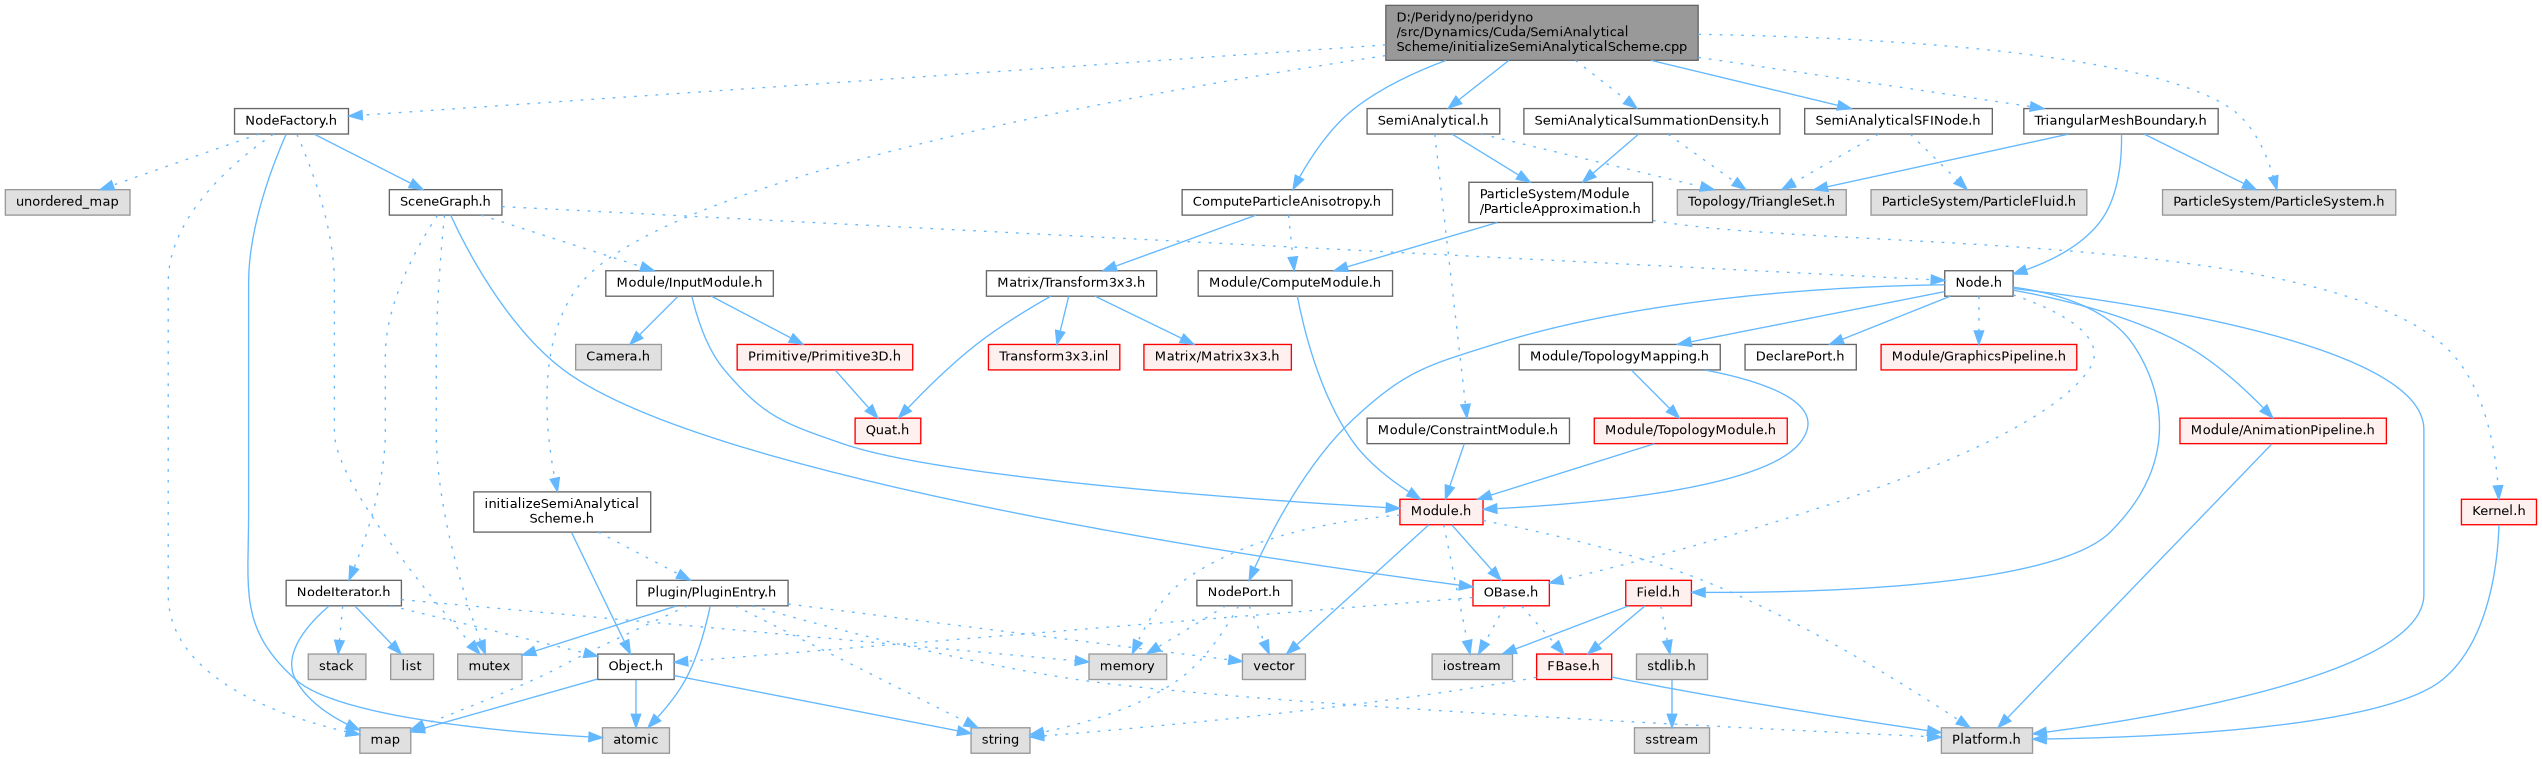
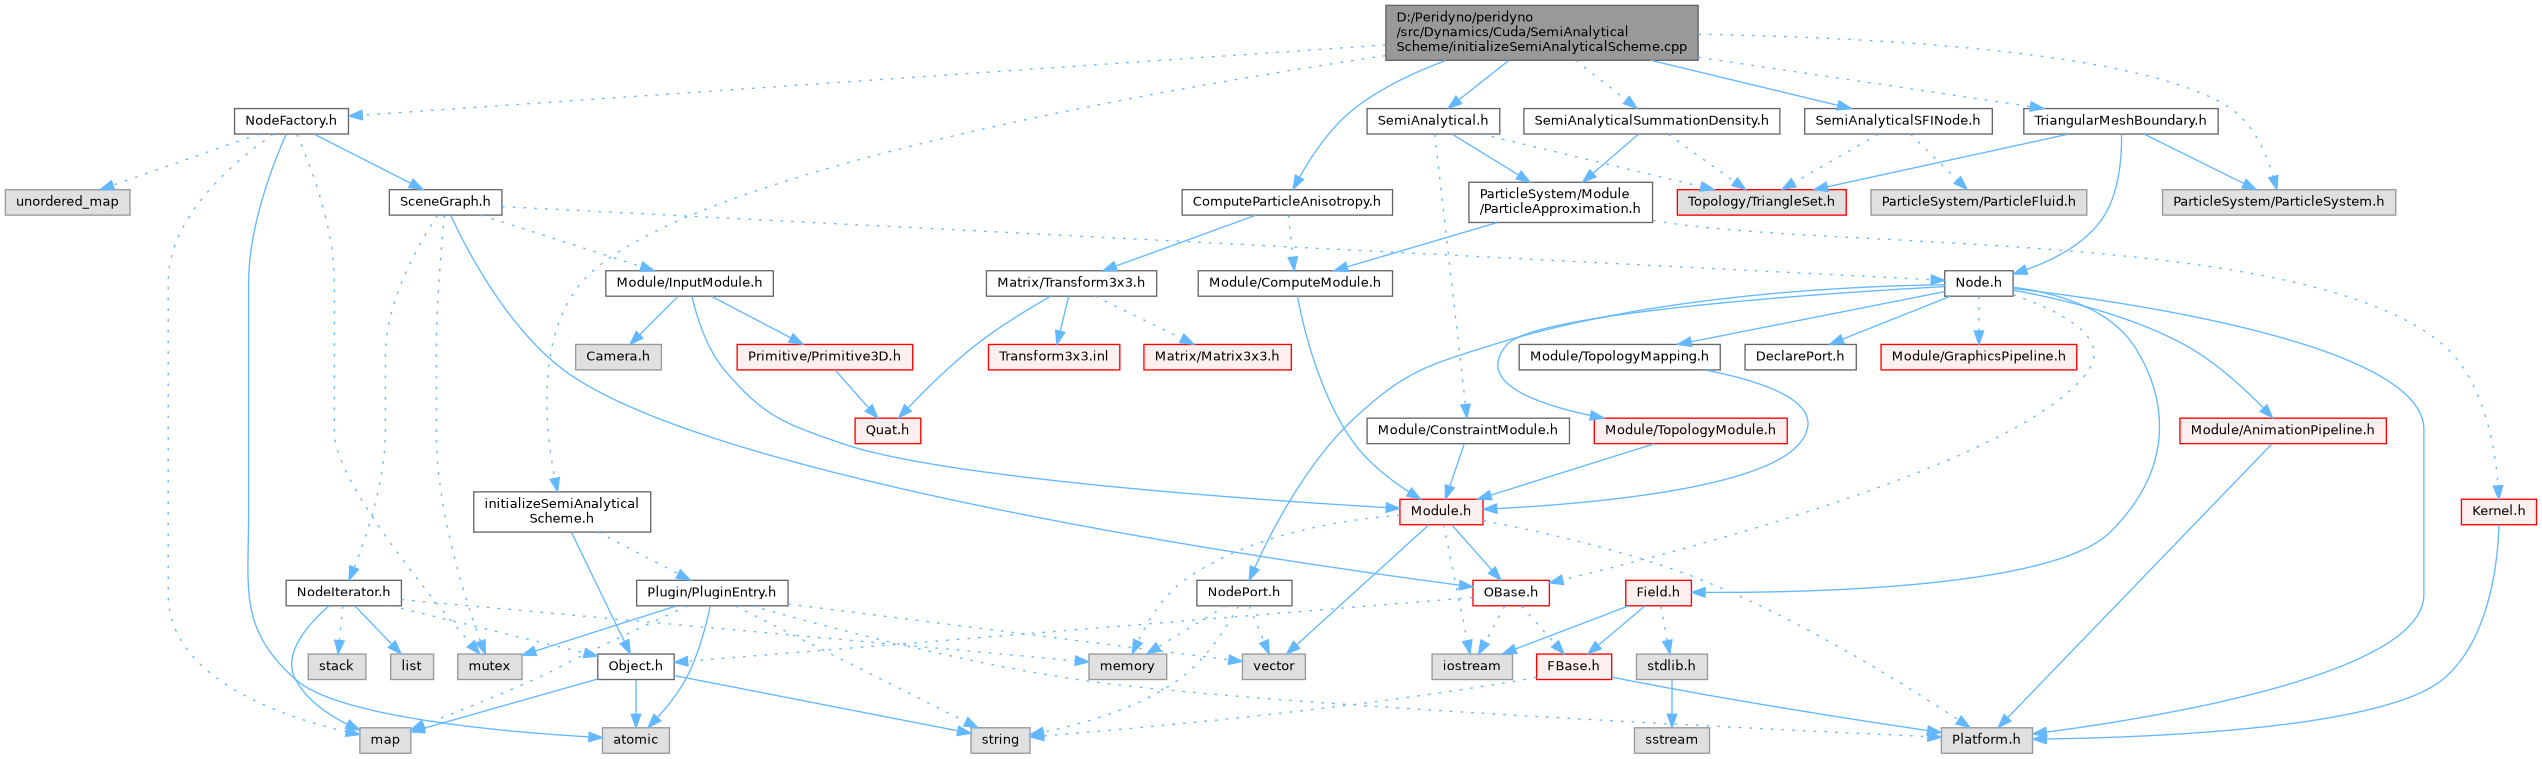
node "Topology/TriangleSet.h": color grey60 -> red
edge "Matrix/Transform3x3.h" -> "Matrix/Matrix3x3.h": style solid -> dotted
edge "Module/TopologyMapping.h" -> "Module/TopologyModule.h": now "Node.h" -> "Module/TopologyModule.h"
